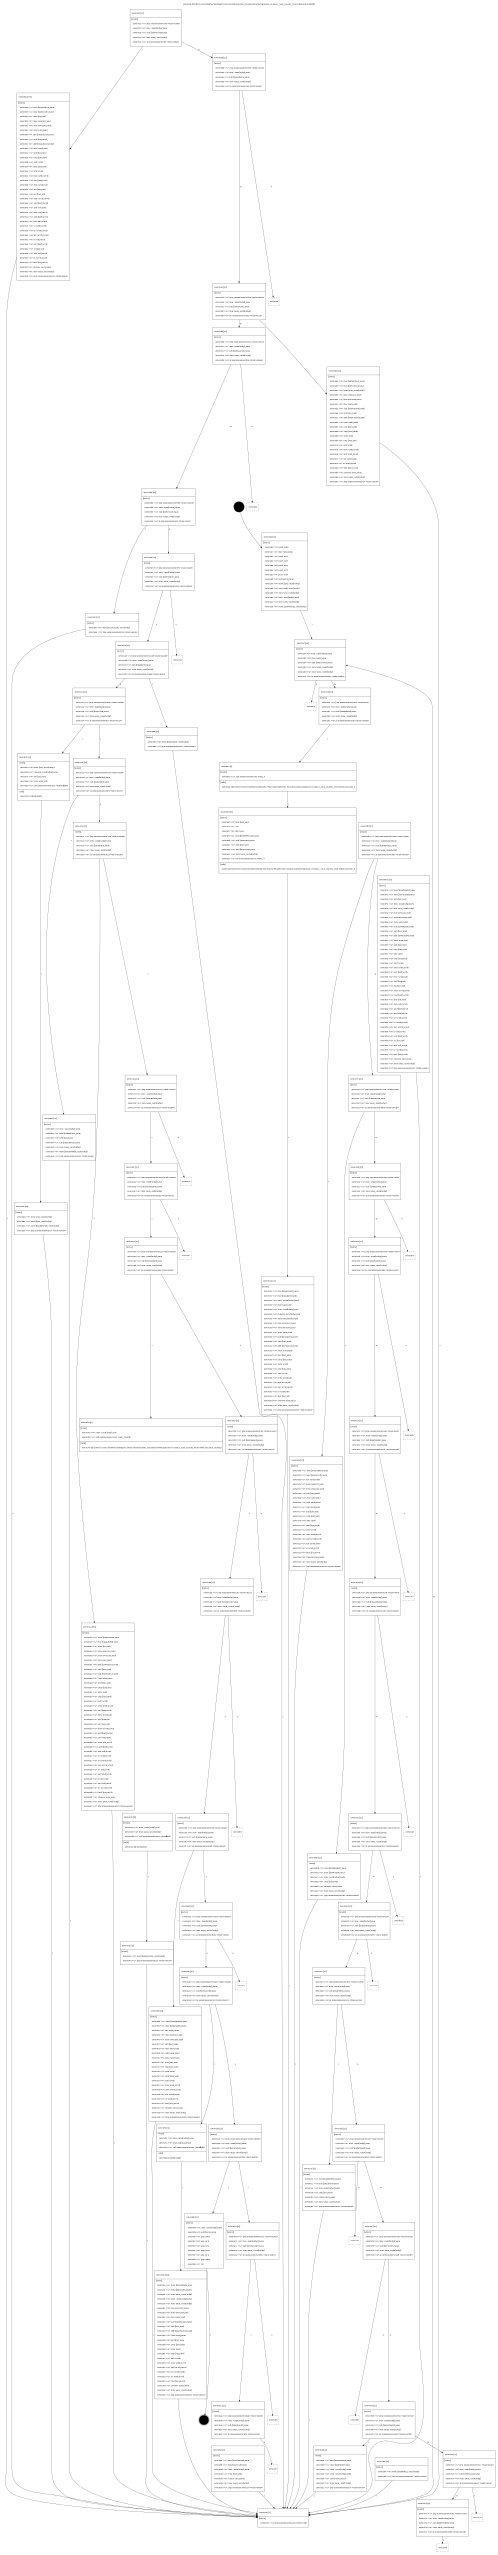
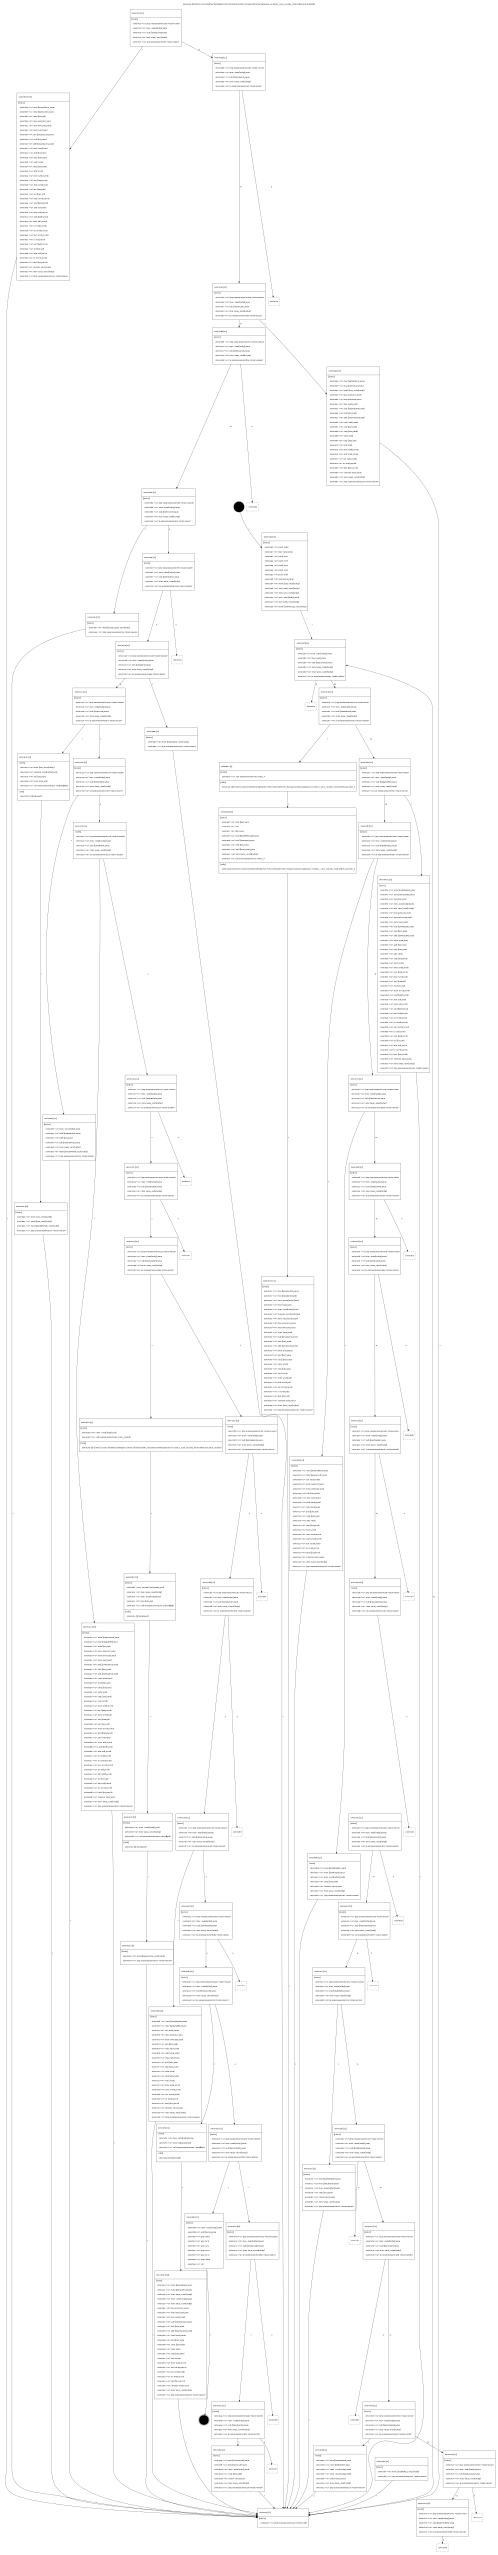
node "0x4012e2 [25]": added
node "0x4019bc [23]": added
edge "0x401378 [25]" -> "0x401391 [25]": removed, label "16"
edge "0x401666 [25]" -> "0x4017f6 [27]": added, label "1"
